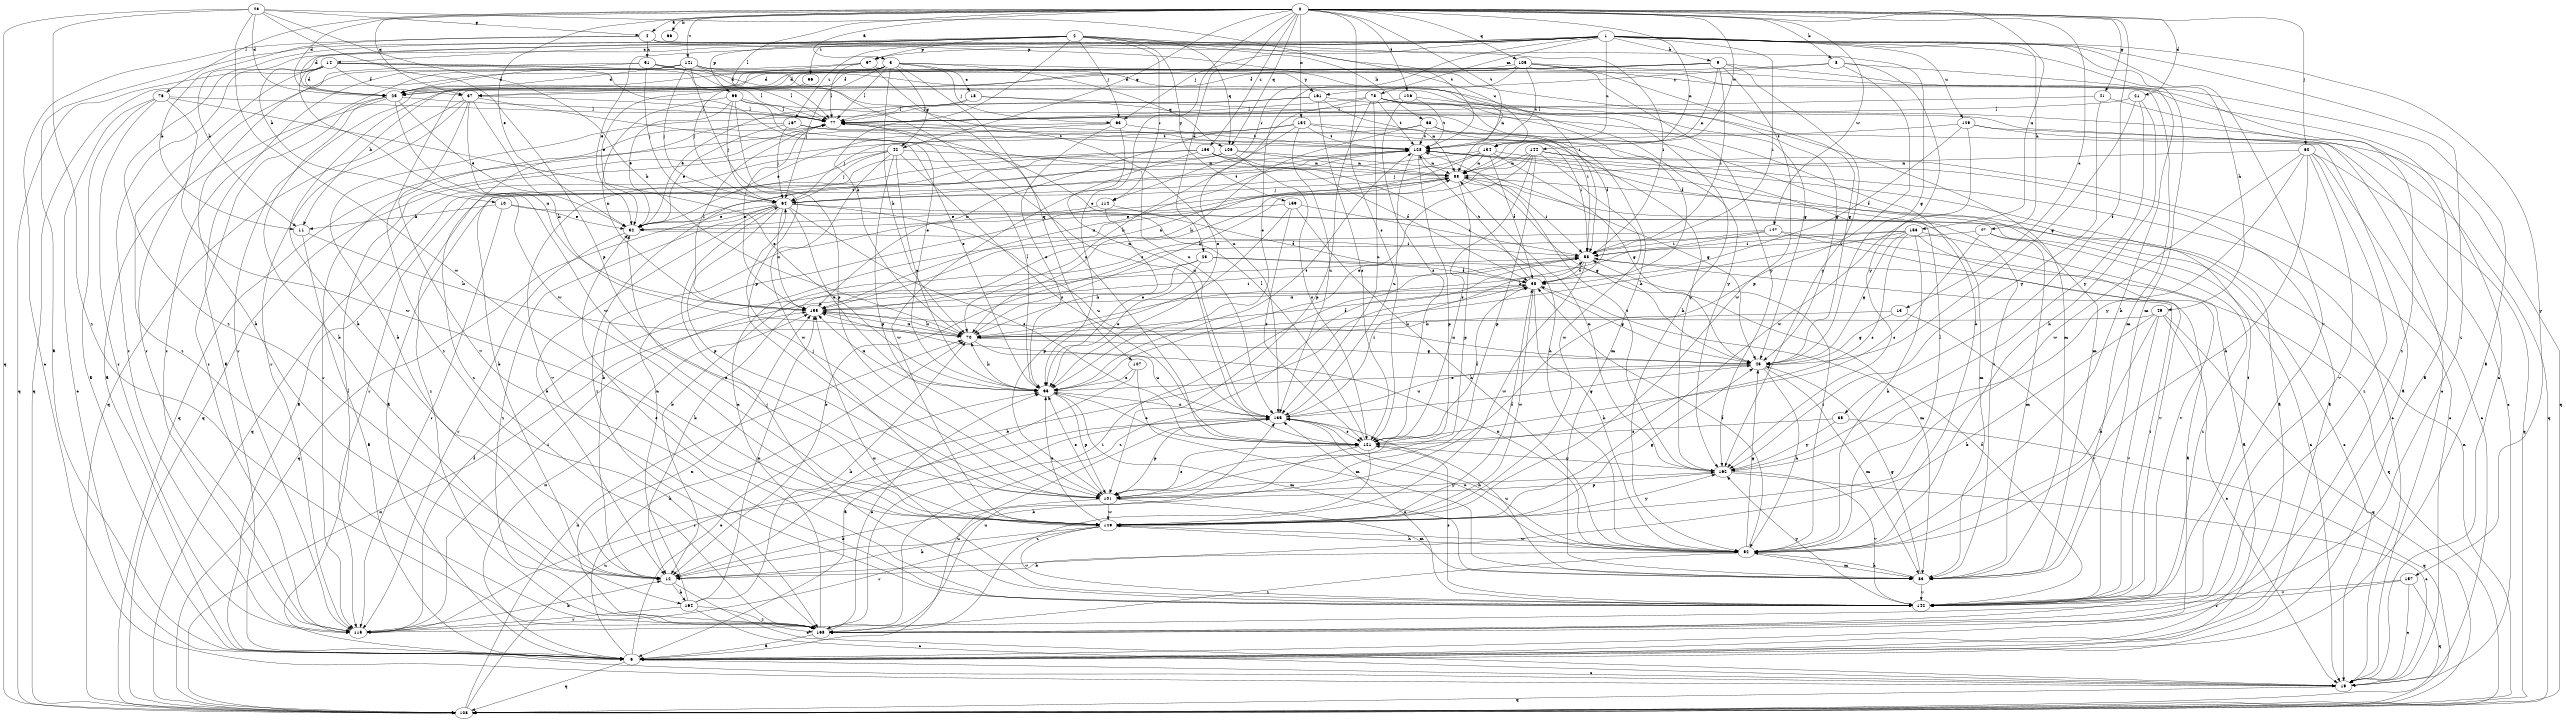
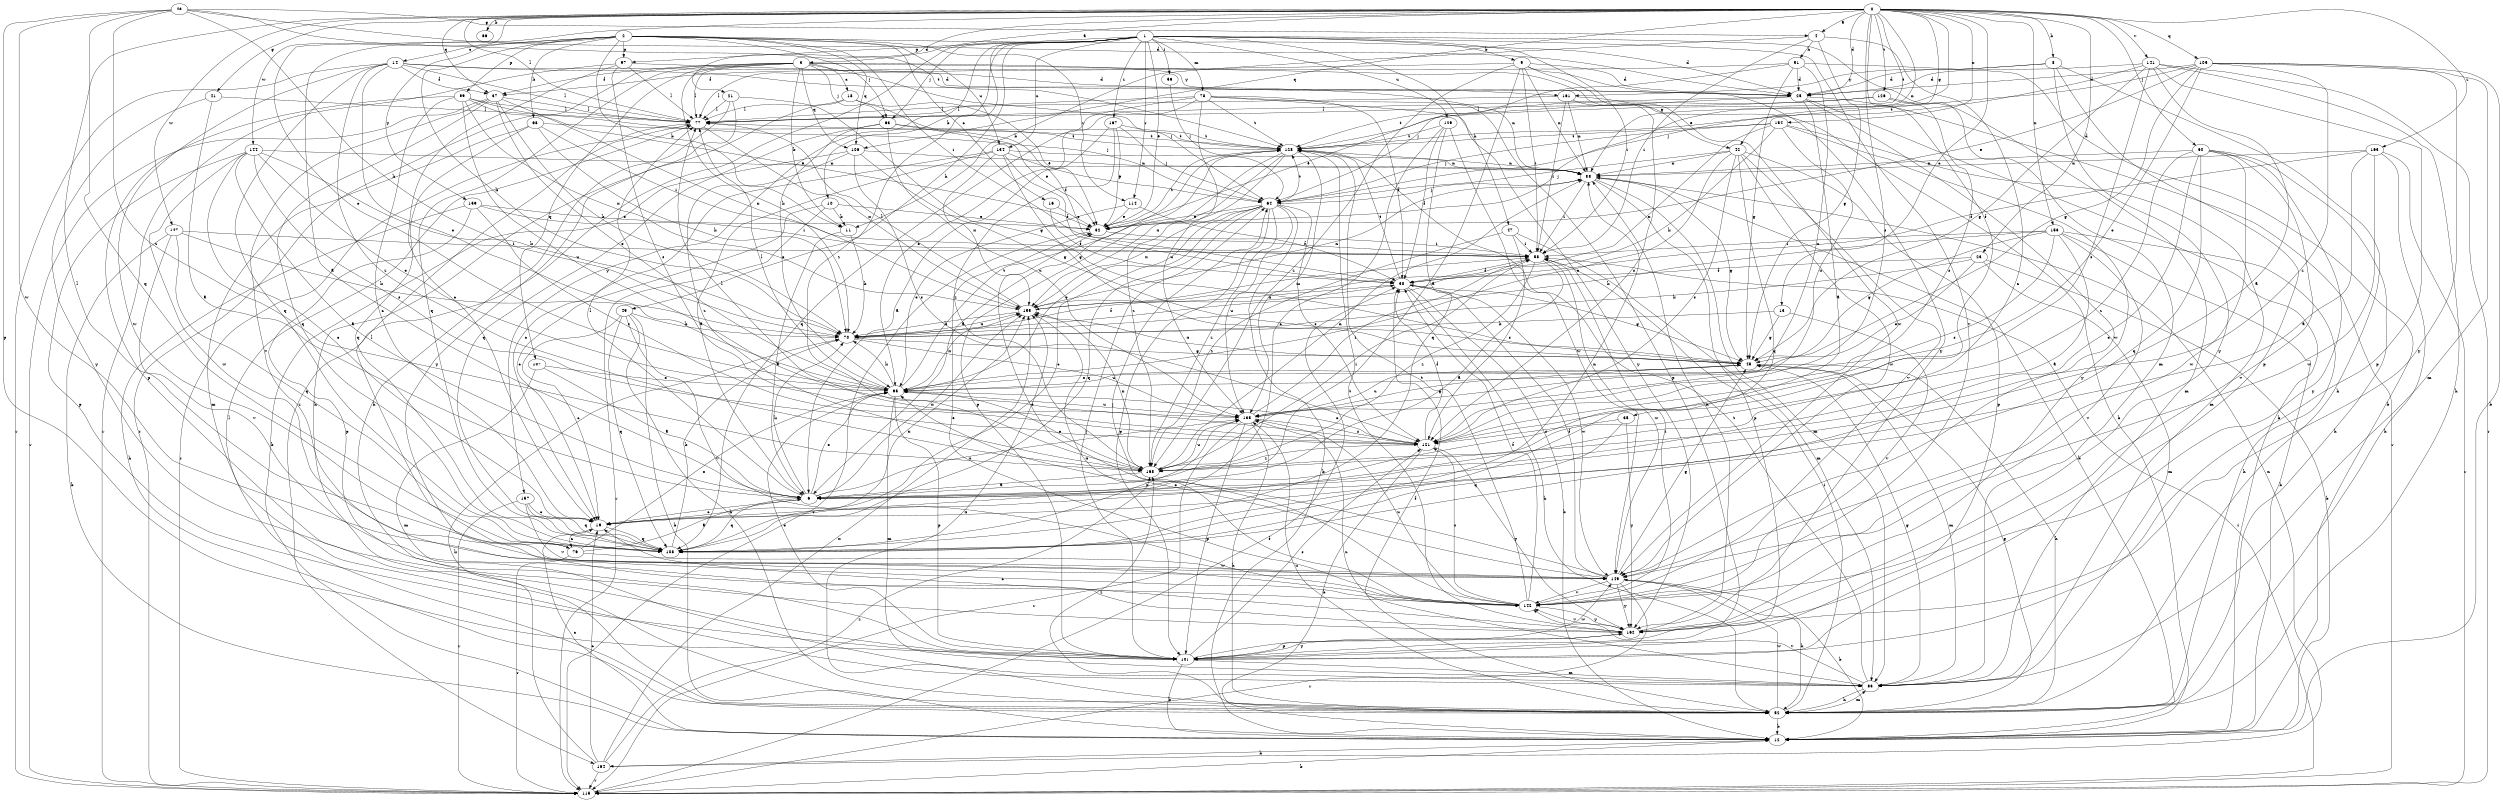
node "16": added
edge "76" -> "19": reversed
